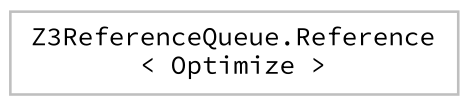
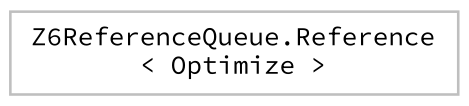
node "Z3ReferenceQueue.Reference < Optimize >": label "Z3ReferenceQueue.Reference < Optimize >" -> "Z6ReferenceQueue.Reference < Optimize >"
